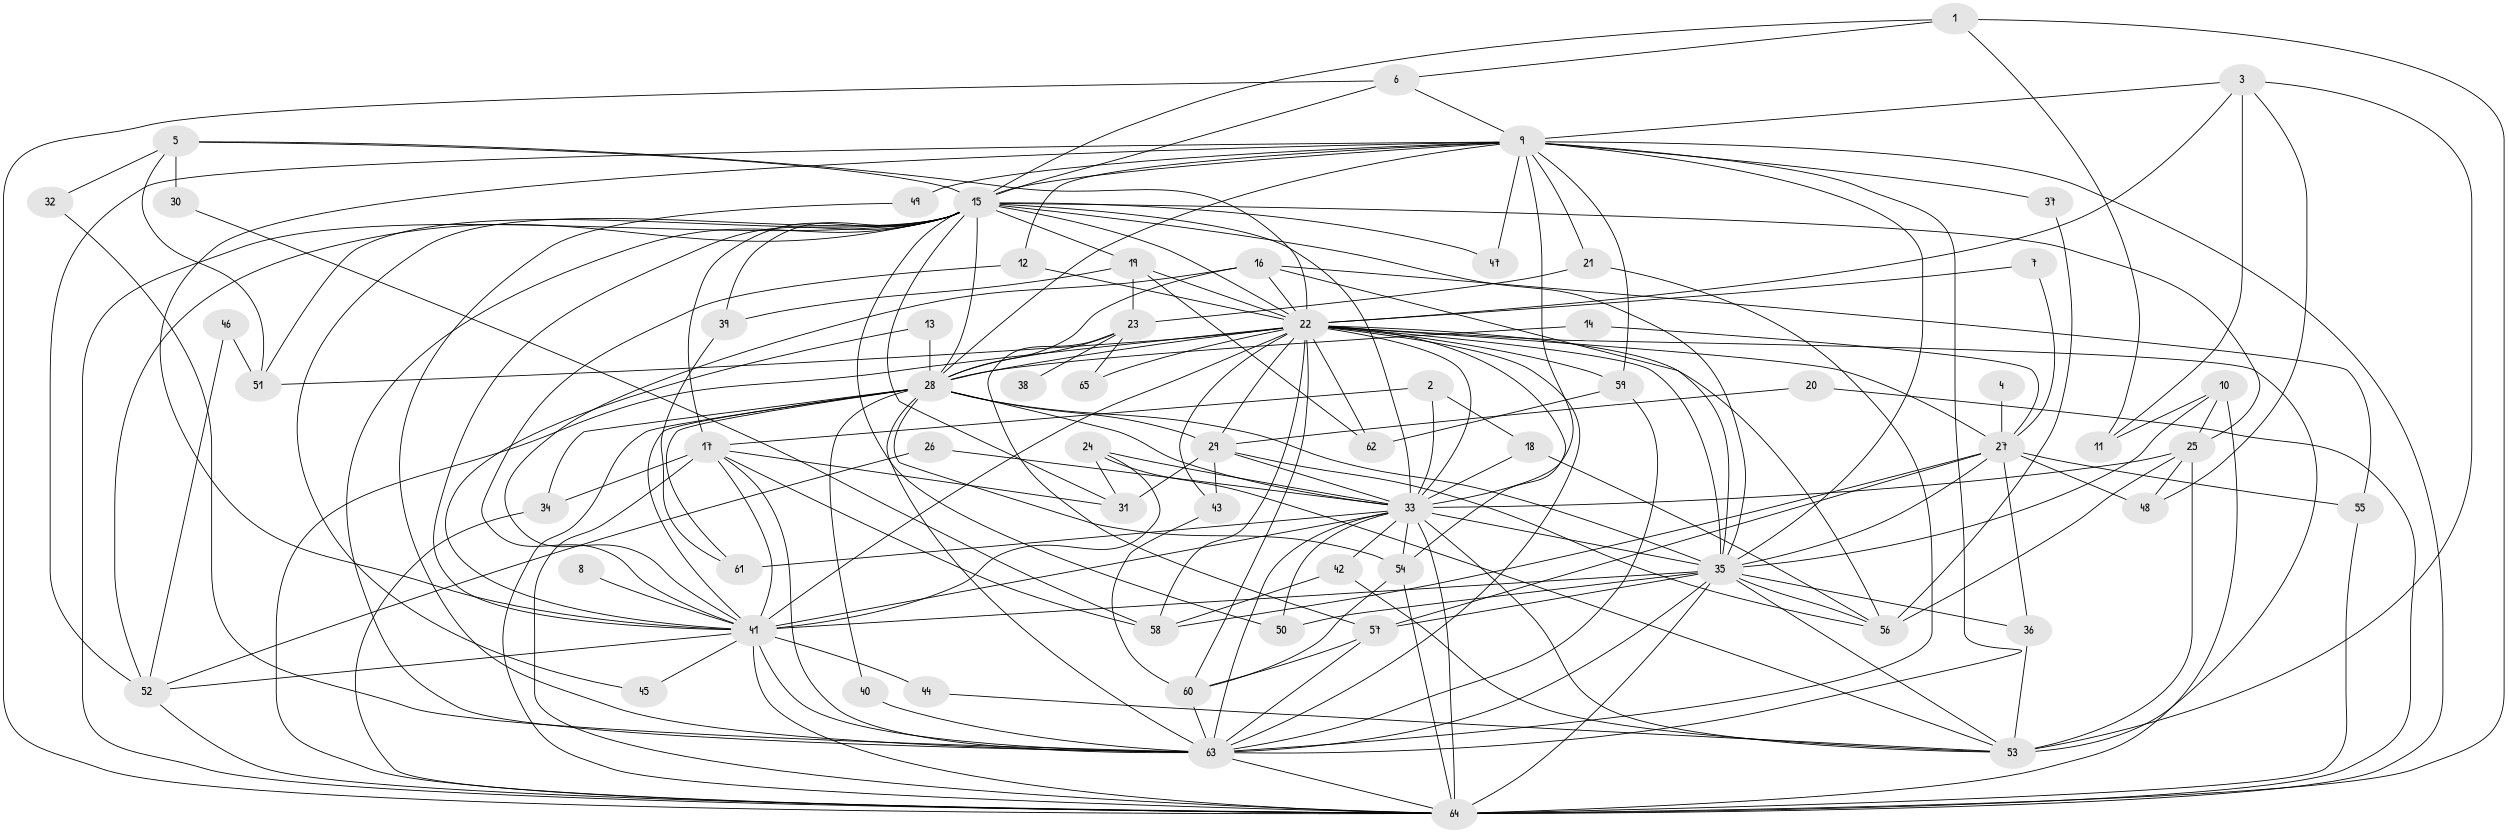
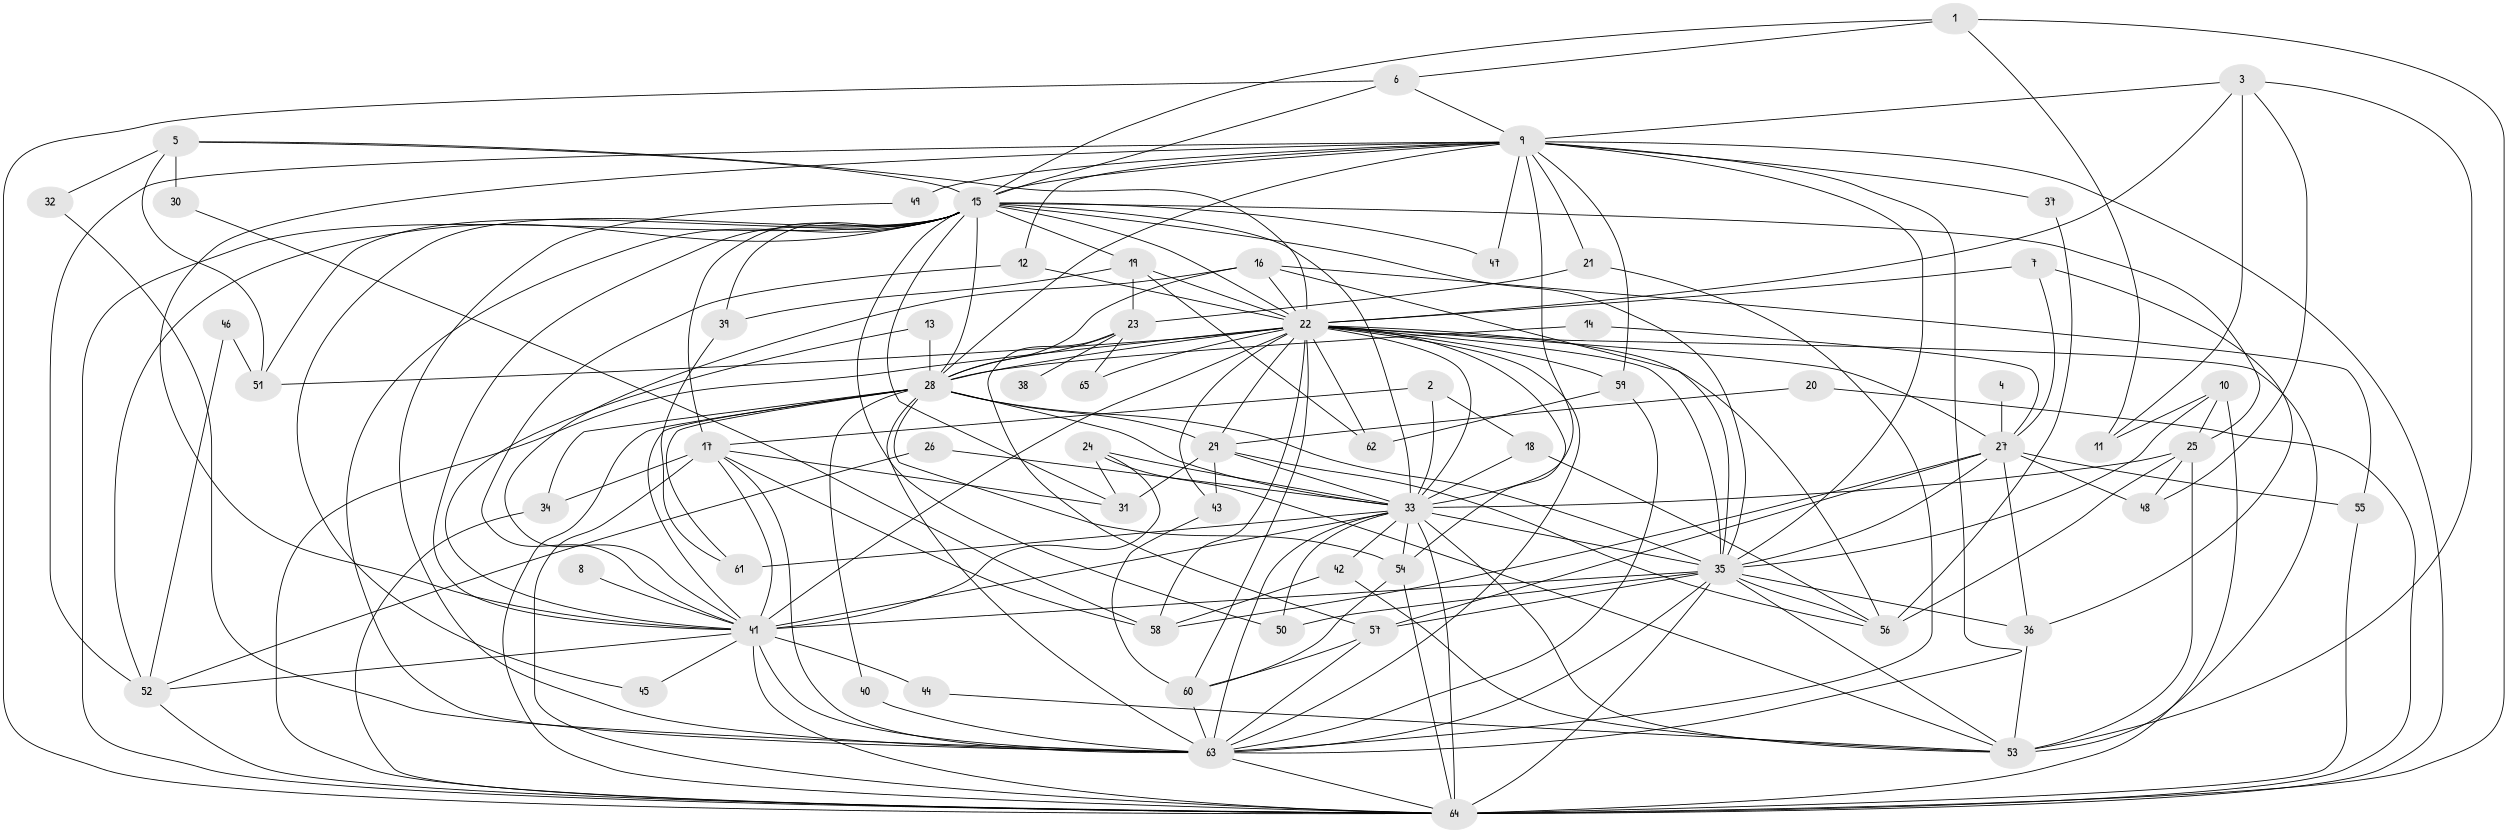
edge "7" -- "36": added
